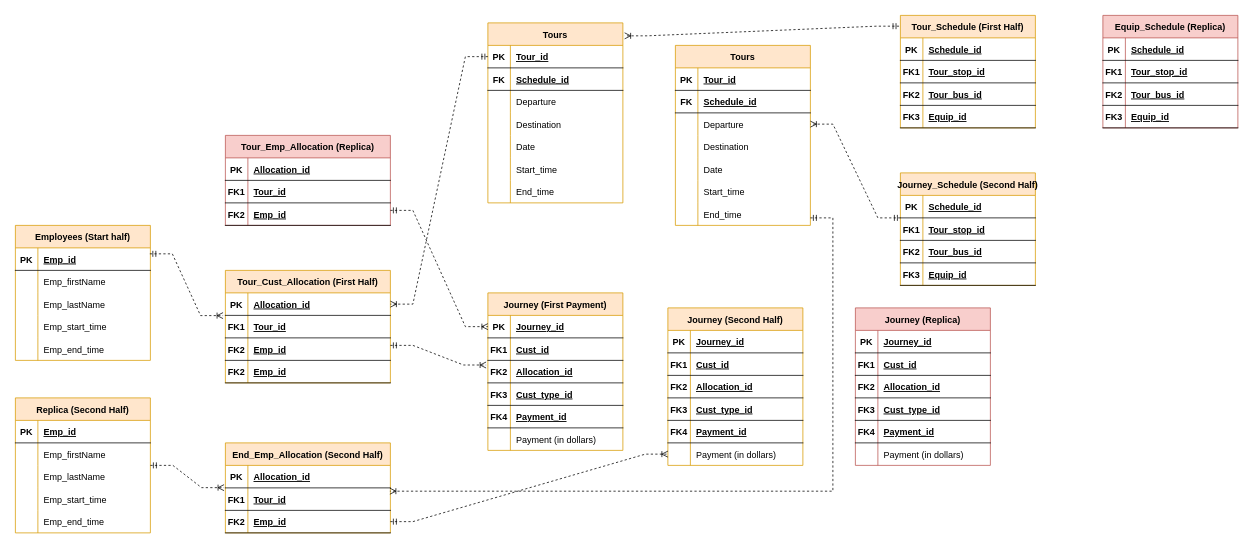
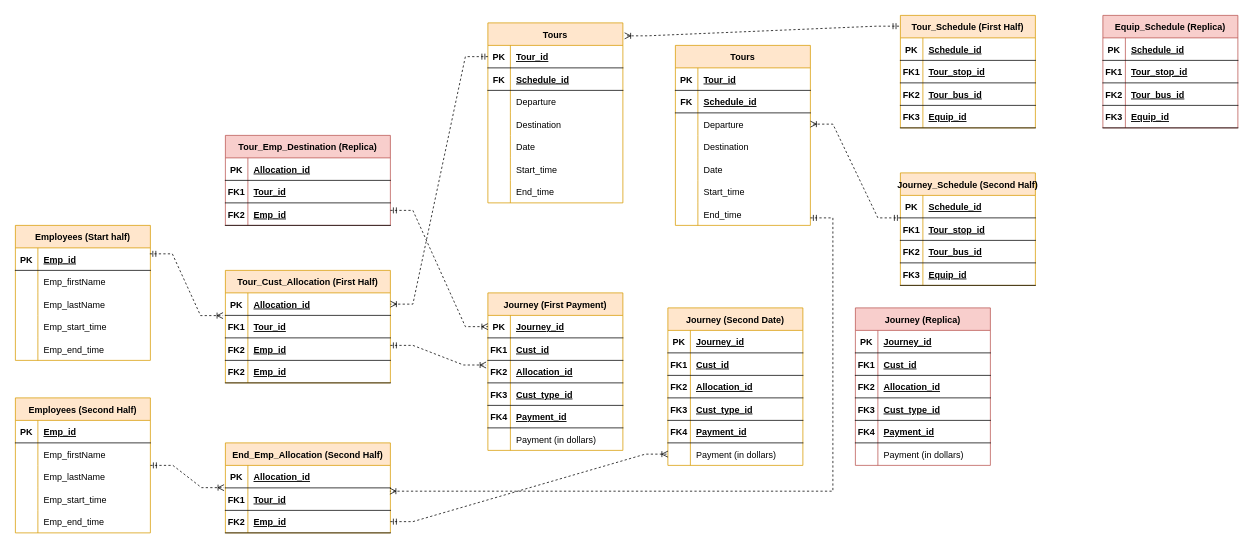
node "Tour_Emp_Allocation (Replica)": label "Tour_Emp_Allocation (Replica)" -> "Tour_Emp_Destination (Replica)"
node "Journey (Second Half)": label "Journey (Second Half)" -> "Journey (Second Date)"
node "Replica (Second Half)": label "Replica (Second Half)" -> "Employees (Second Half)"
